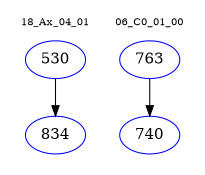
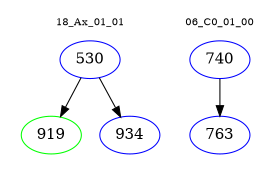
cluster "18_Ax_04_01": label "18_Ax_04_01" -> "18_Ax_01_01"
edge "763" -> "740": reversed
node "919": added
node "834": label "834" -> "934"
